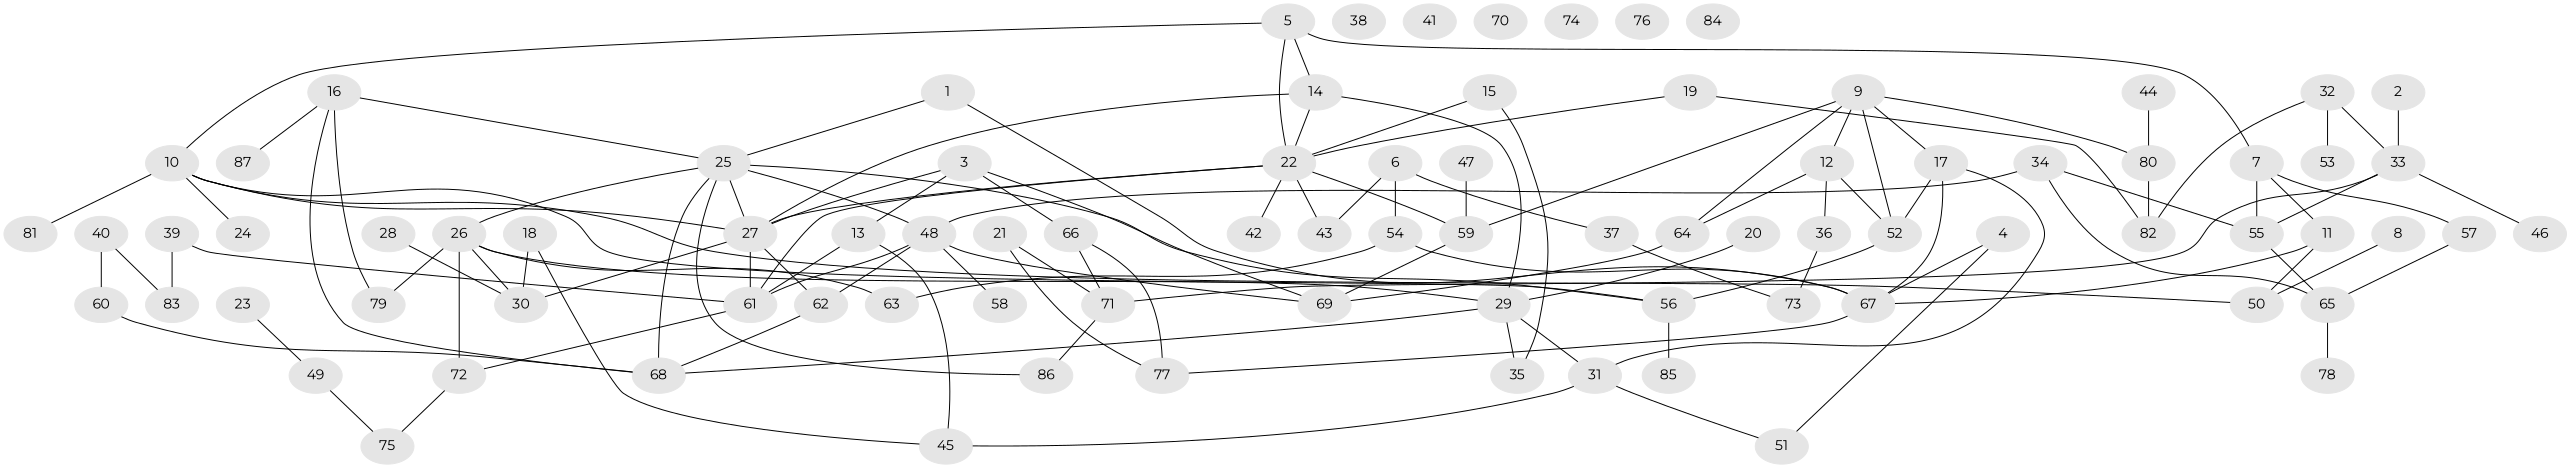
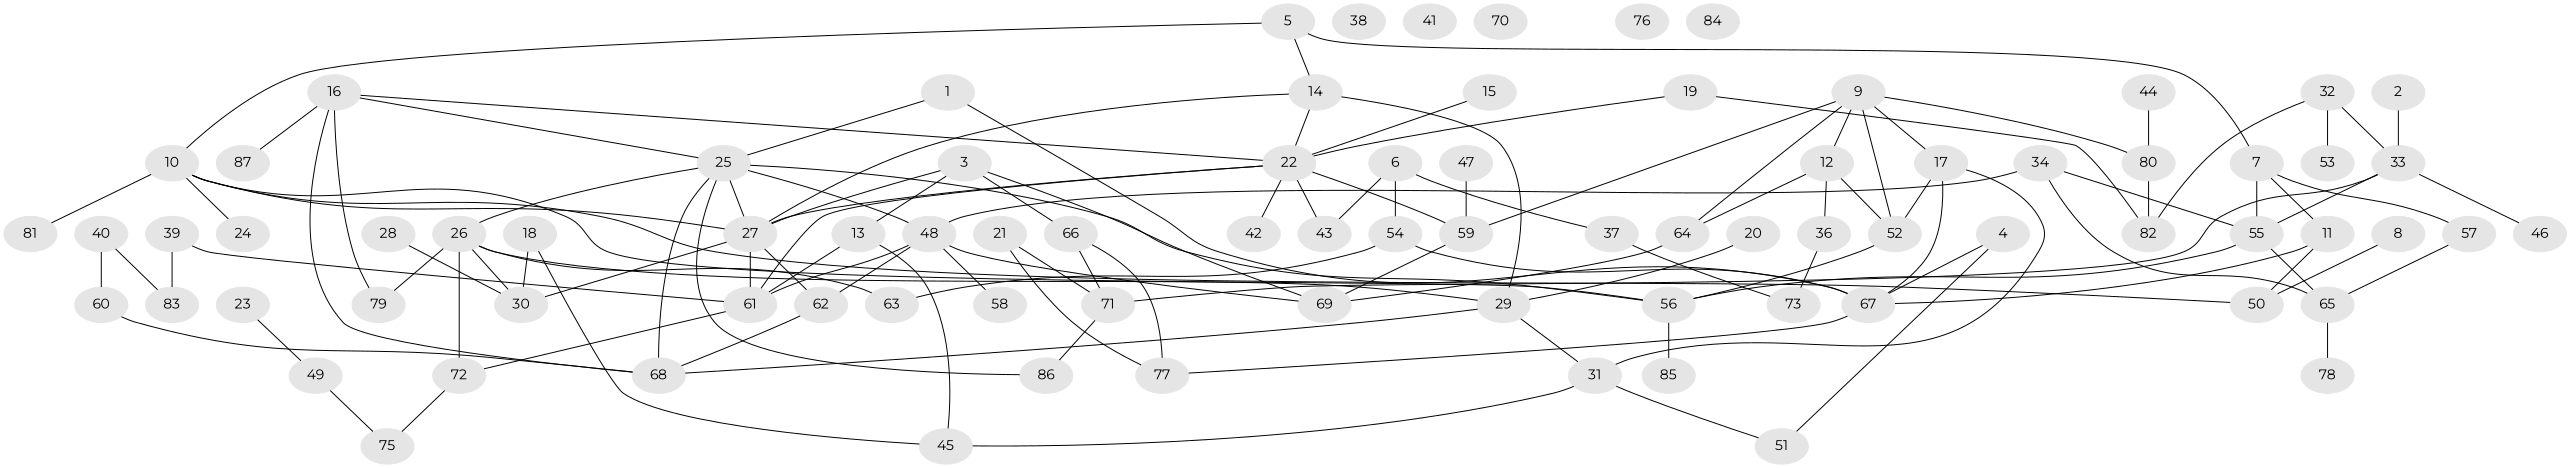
node "74": removed
edge "5" -- "22": now "16" -- "22"
edge "55" -- "56": added
node "35": removed
